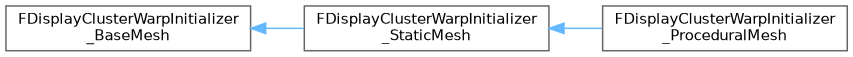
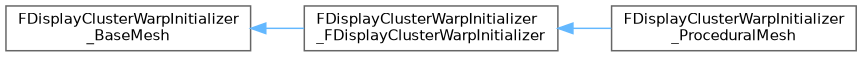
node "FDisplayClusterWarpInitializer _StaticMesh": label "FDisplayClusterWarpInitializer _StaticMesh" -> "FDisplayClusterWarpInitializer _FDisplayClusterWarpInitializer"
